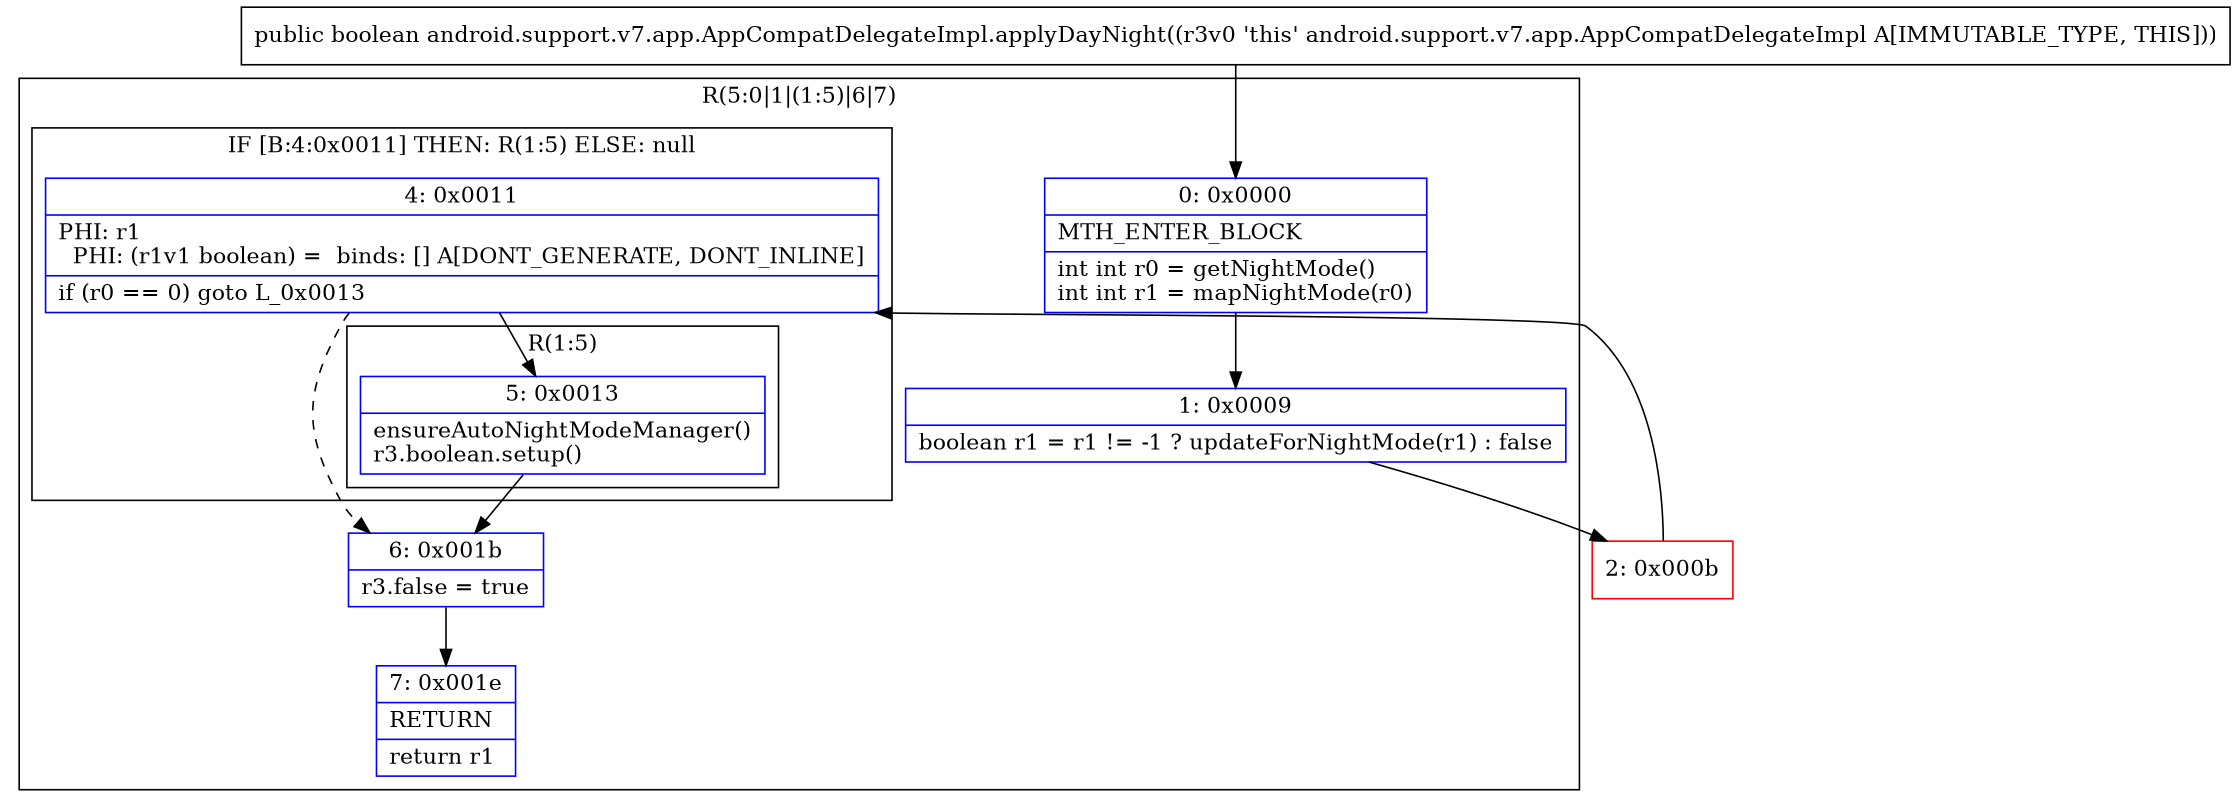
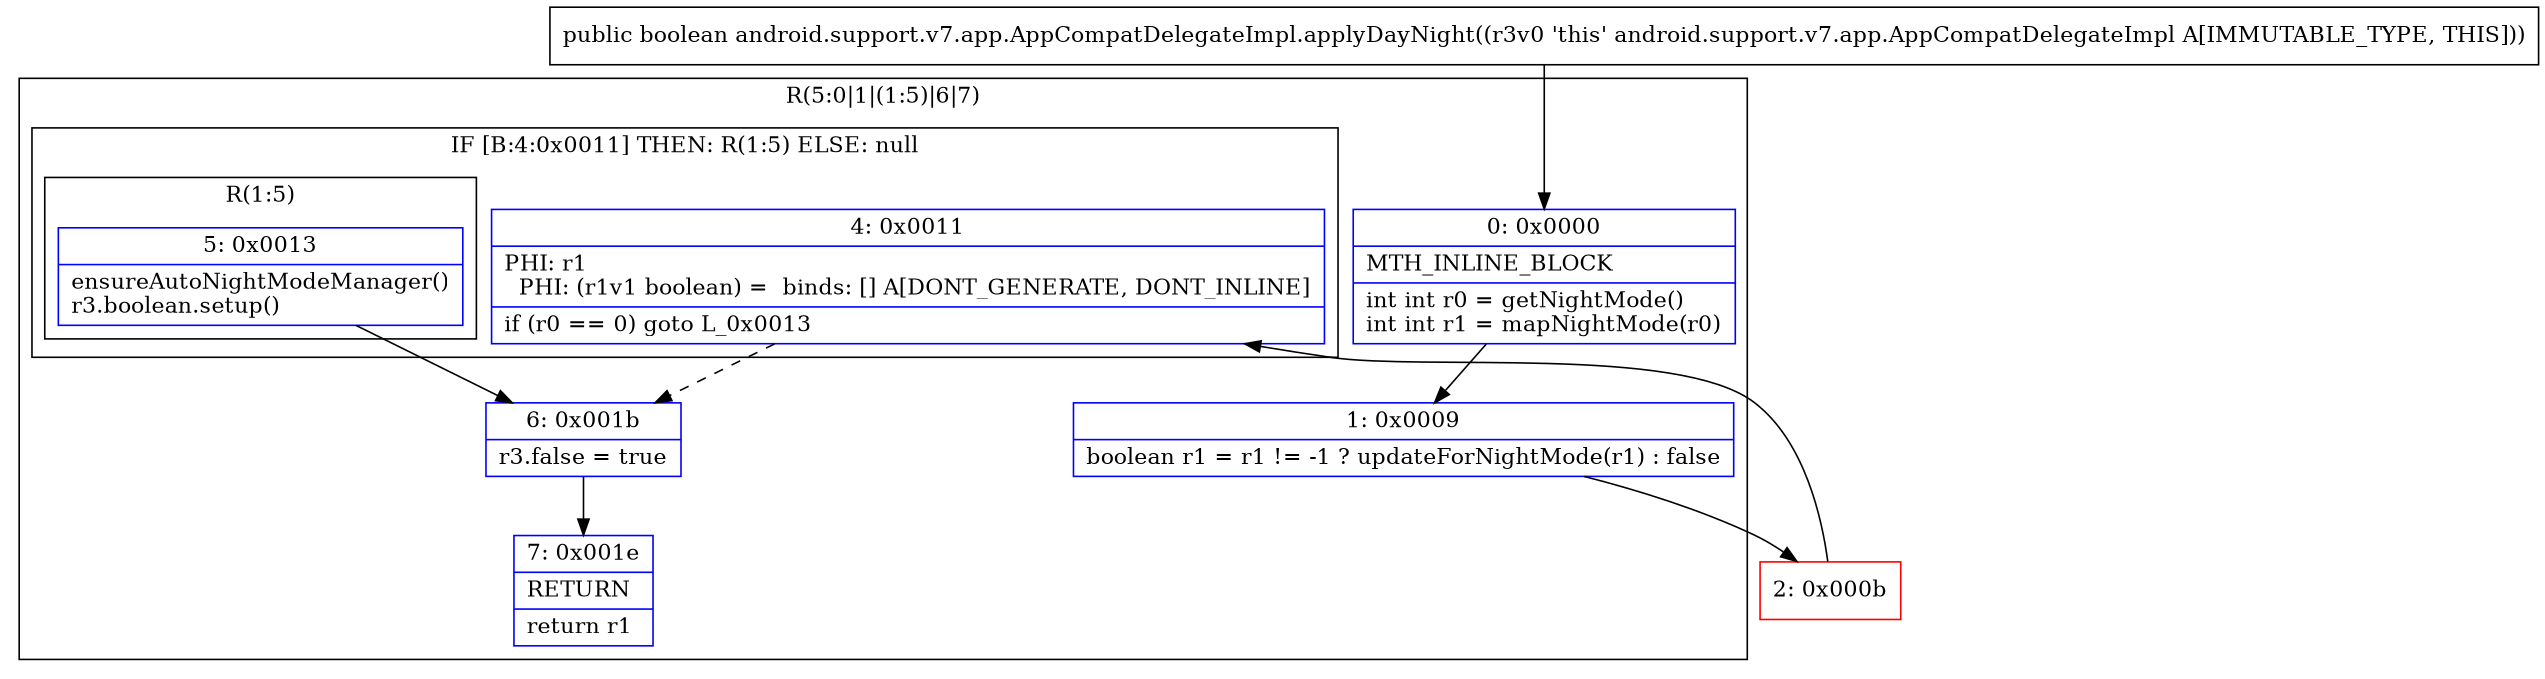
node "0: 0x0000": text "MTH_ENTER_BLOCK" -> "MTH_INLINE_BLOCK"
edge "4: 0x0011" -> "5: 0x0013": removed
